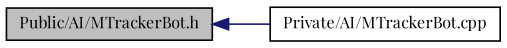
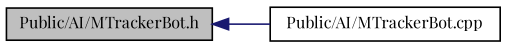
node "Private/AI/MTrackerBot.cpp": label "Private/AI/MTrackerBot.cpp" -> "Public/AI/MTrackerBot.cpp"
